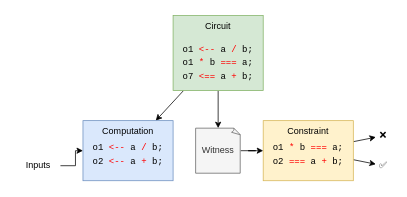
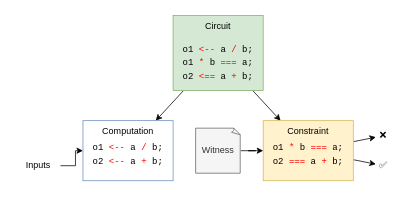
node "o1 <-- a / b; o1 * b === a; o7 <== a + b;": label "o1 <-- a / b; o1 * b === a; o7 <== a + b;" -> "o1 <-- a / b; o1 * b === a; o2 <== a + b;"
edge "Circuit" -> "Witness": now "Circuit" -> "Constraint"
node "Computation": fillcolor #dae8fc -> #ffffff
